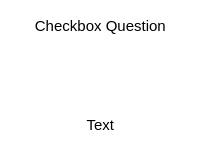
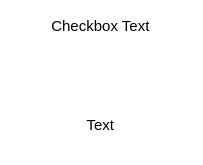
node "Checkbox Question": label "Checkbox Question" -> "Checkbox Text"
